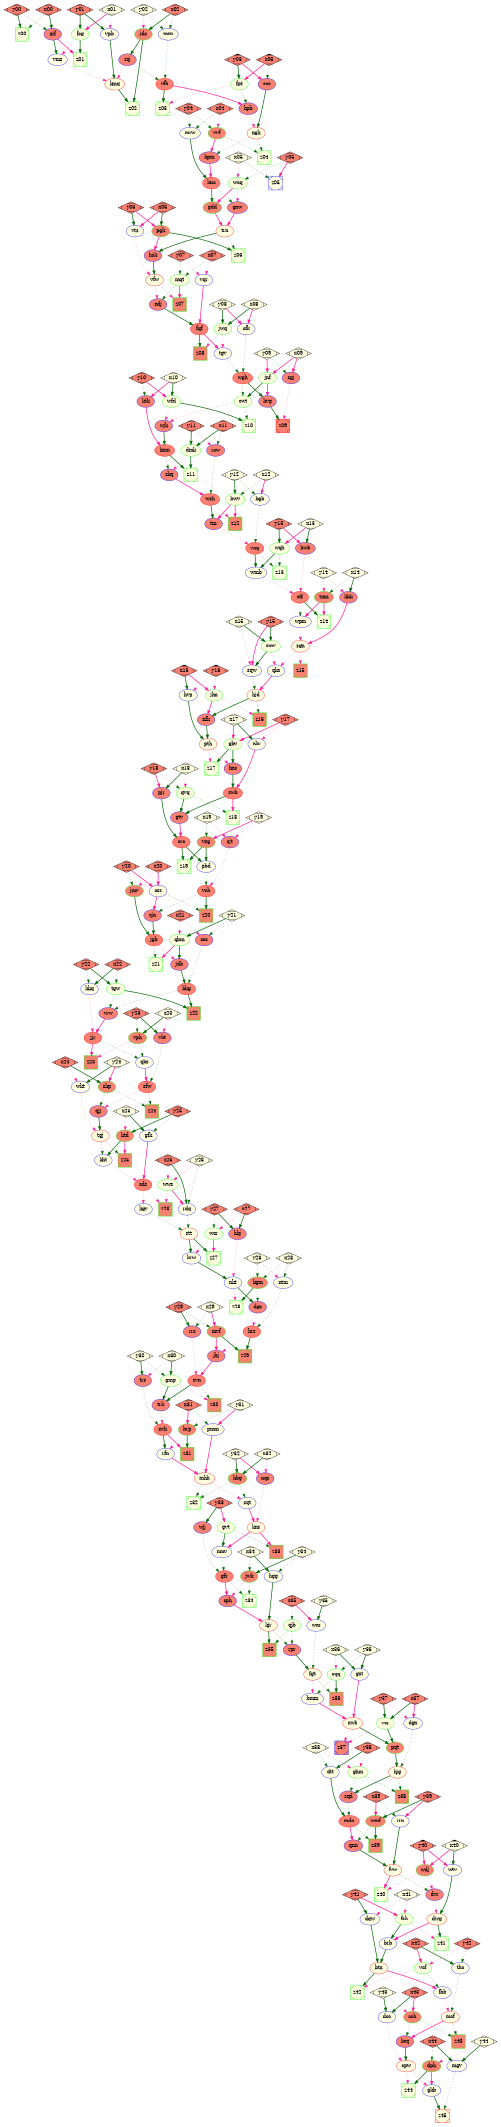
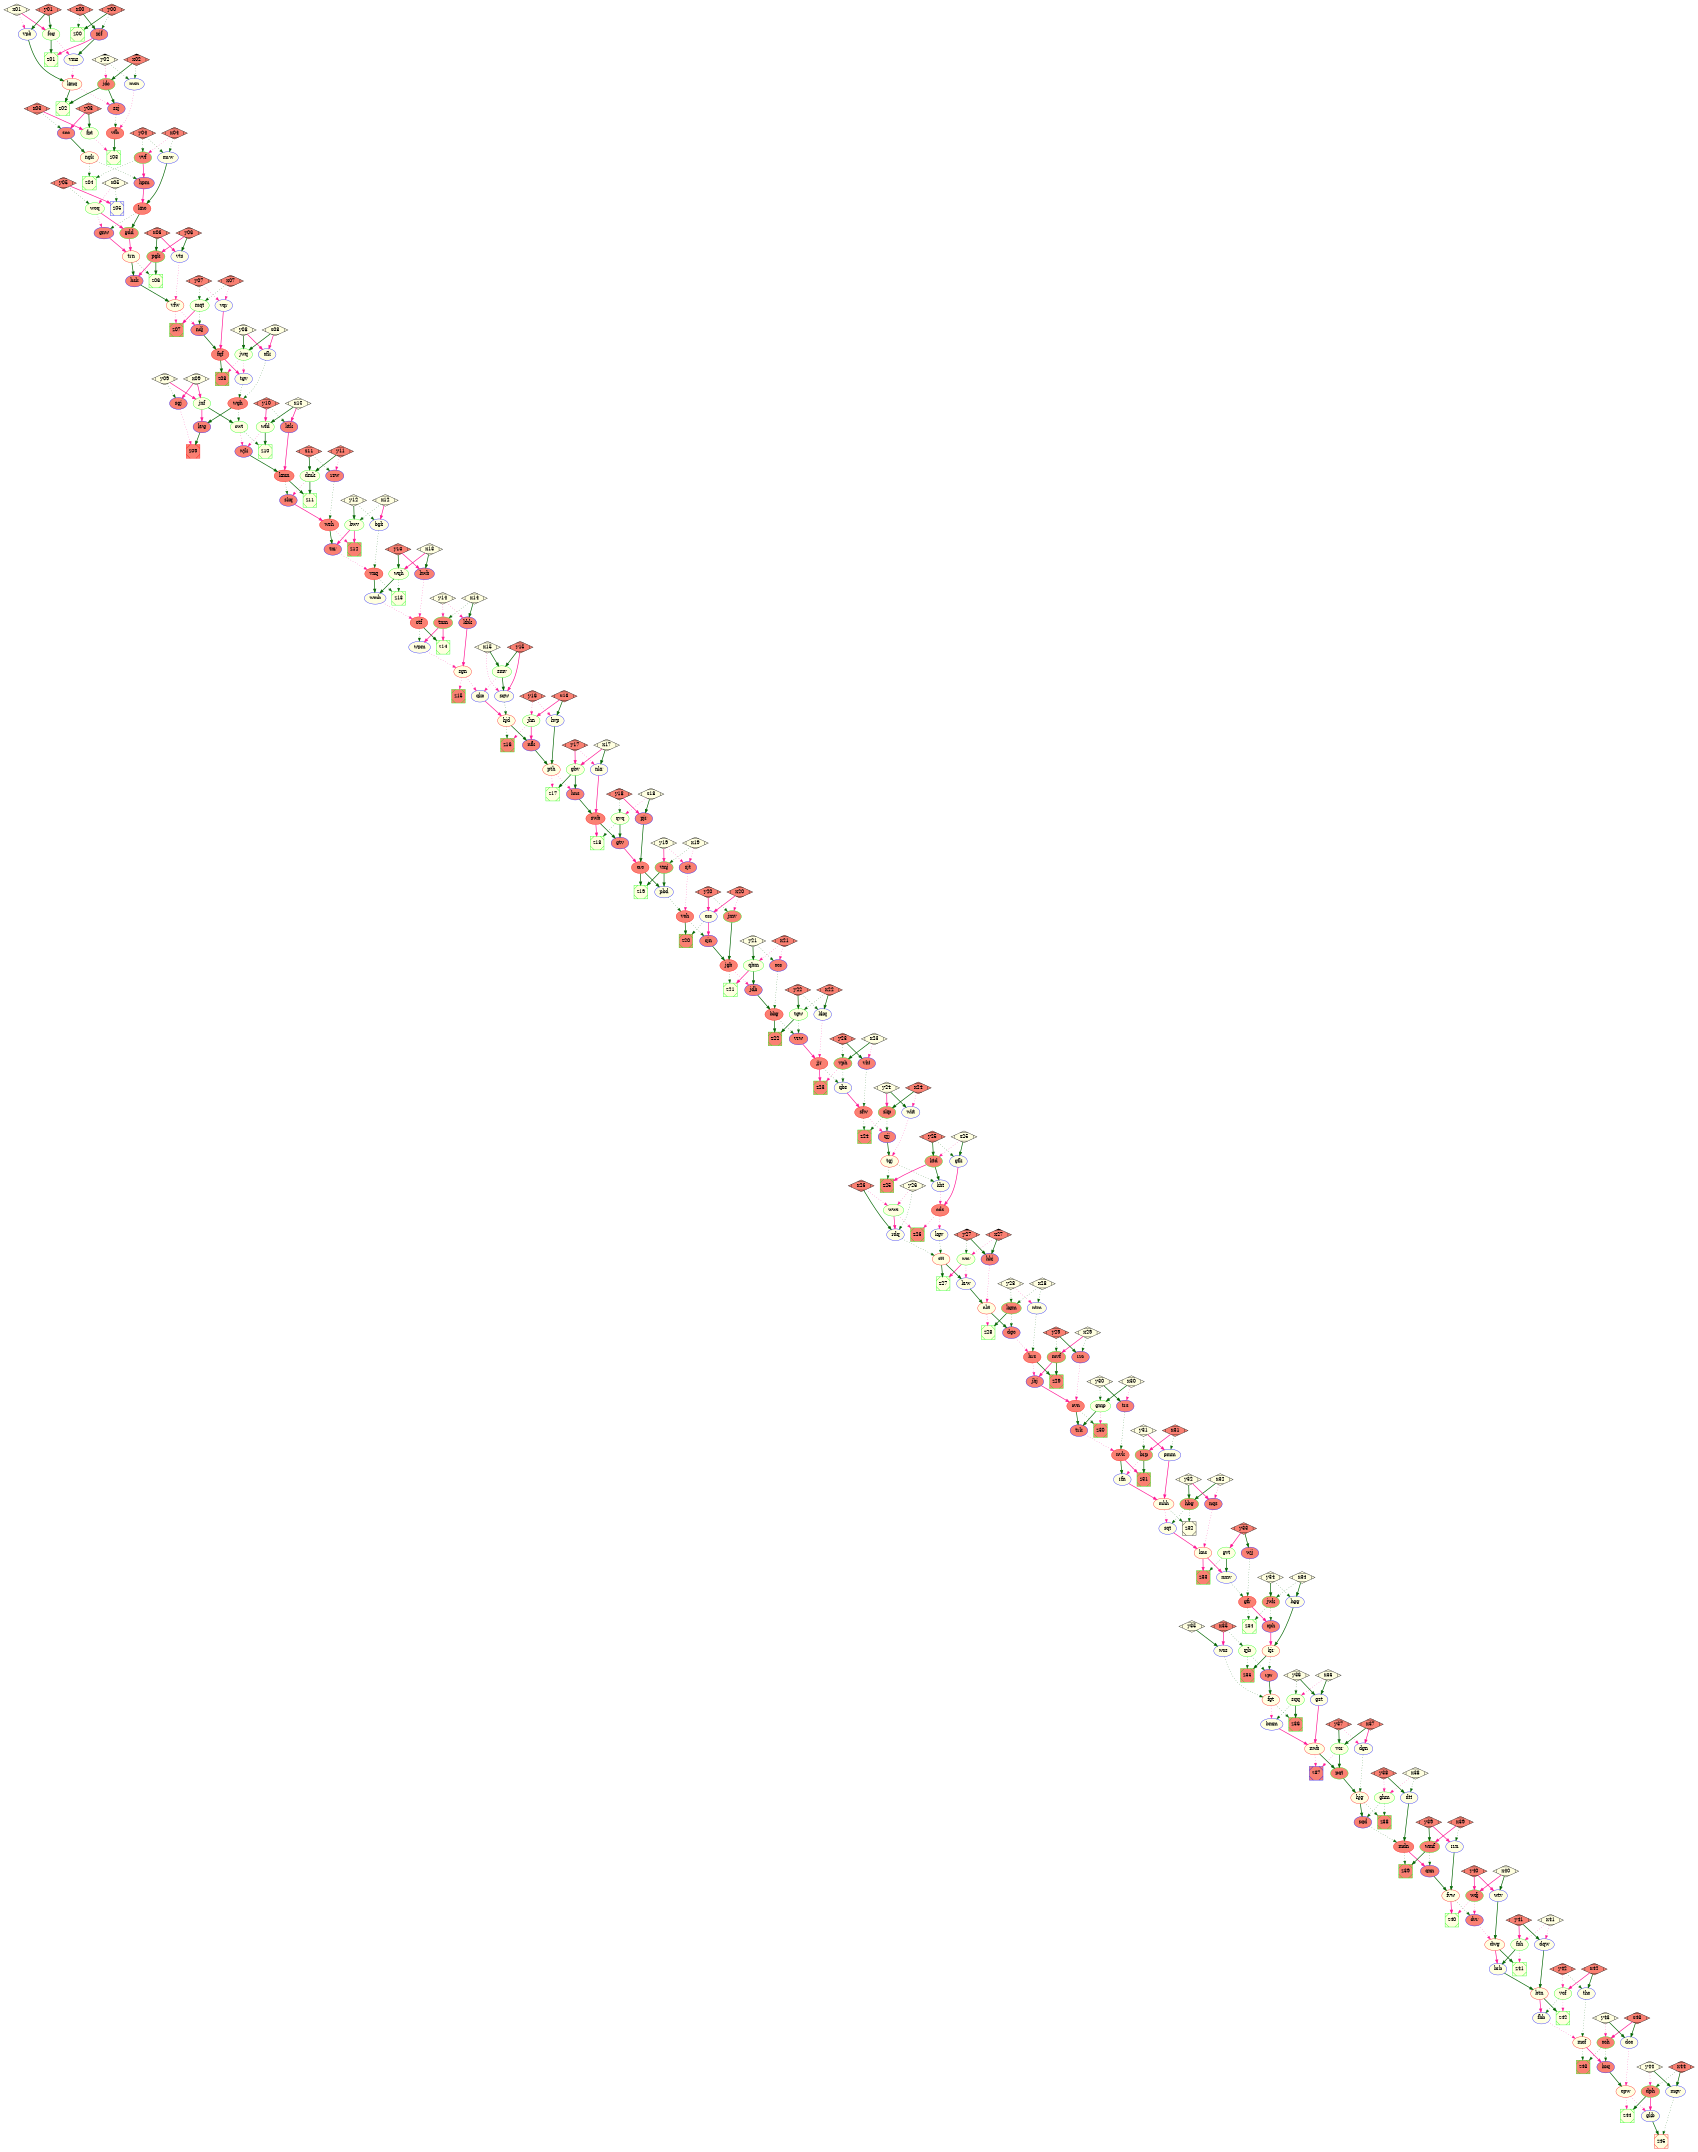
edge "msn" -> "vfb": color darkgreen -> deeppink
edge "ssj" -> "kmq": reversed
node "hpb": removed
node "nkt": color blue -> red
node "z32": color green -> black
edge "jwk" -> "cph": color deeppink -> darkgreen
